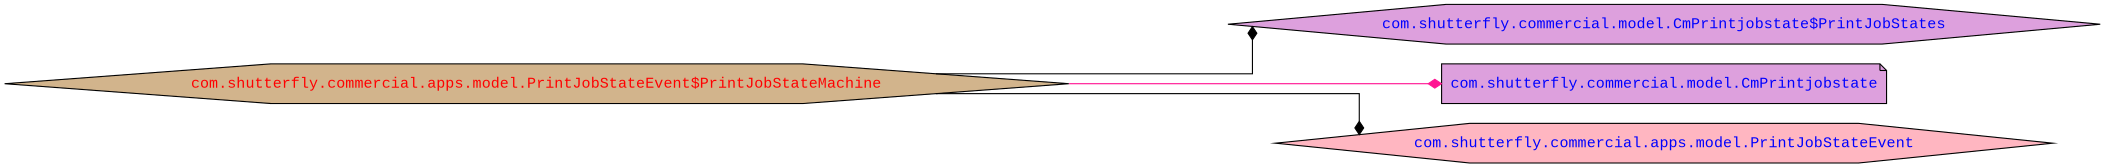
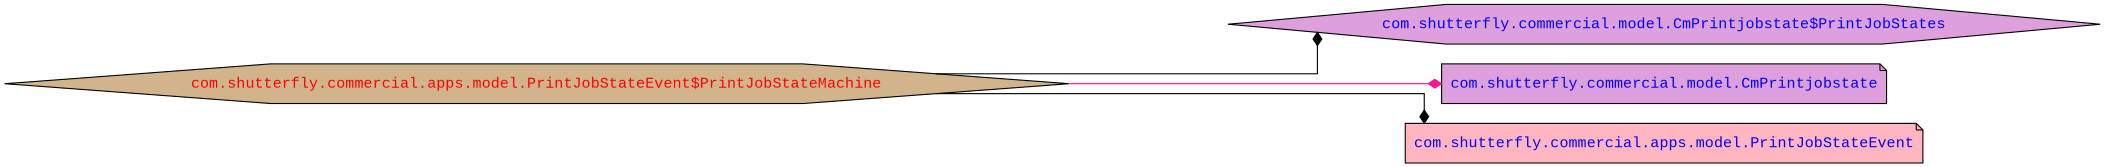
node "com.shutterfly.commercial.apps.model.PrintJobStateEvent": shape hexagon -> note
